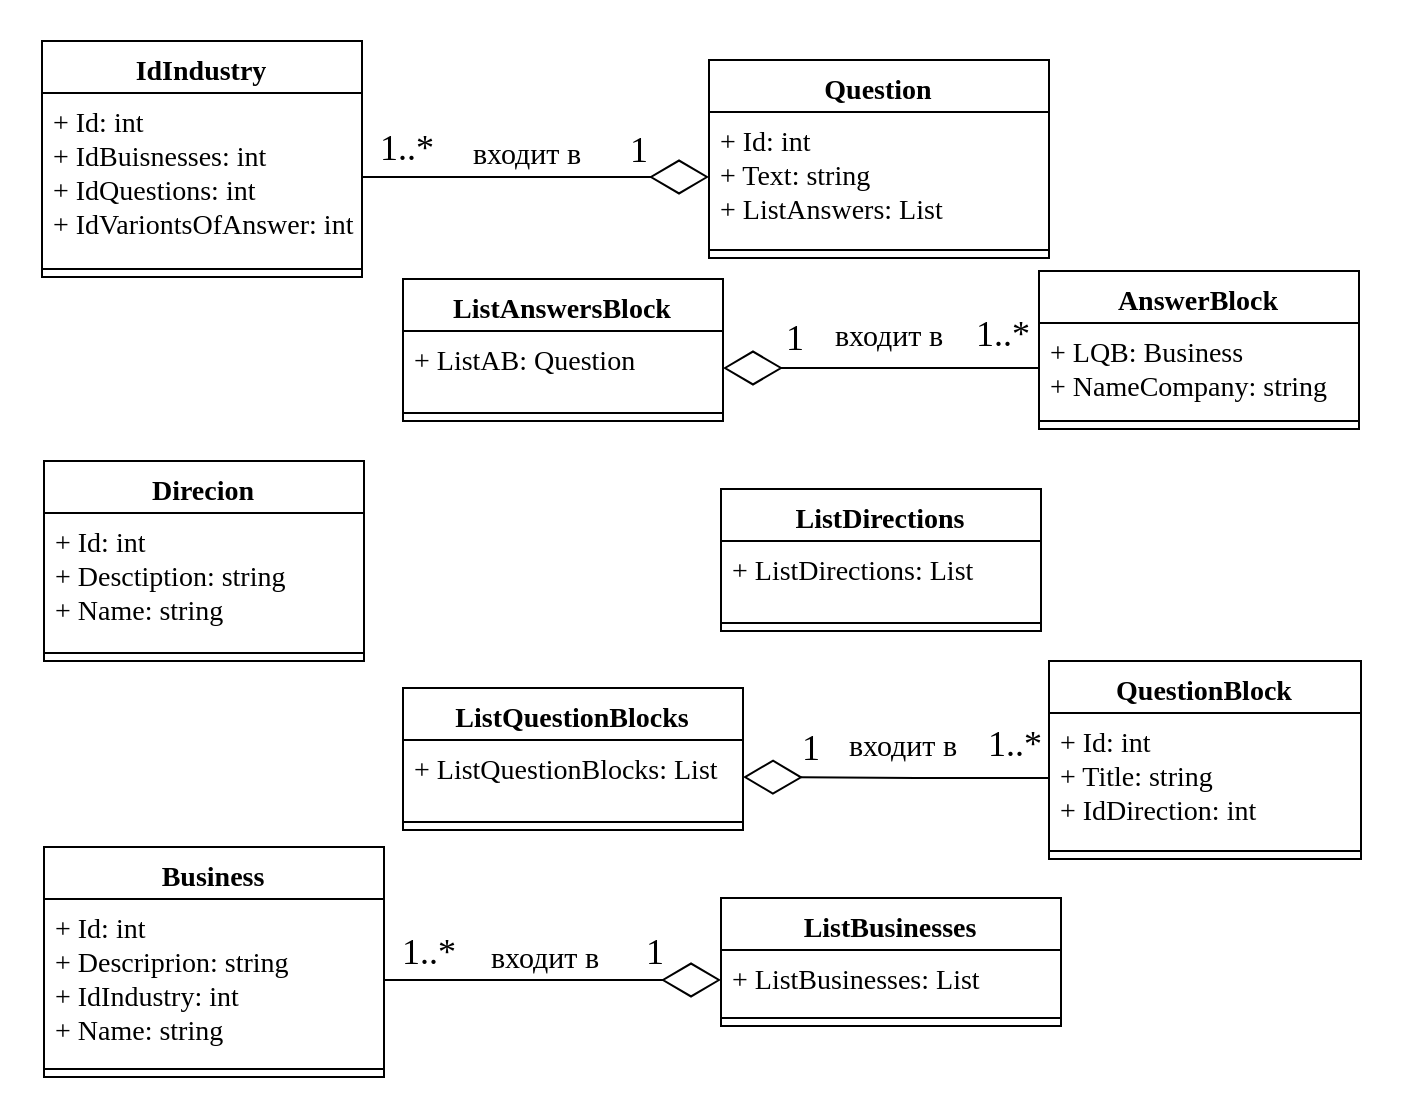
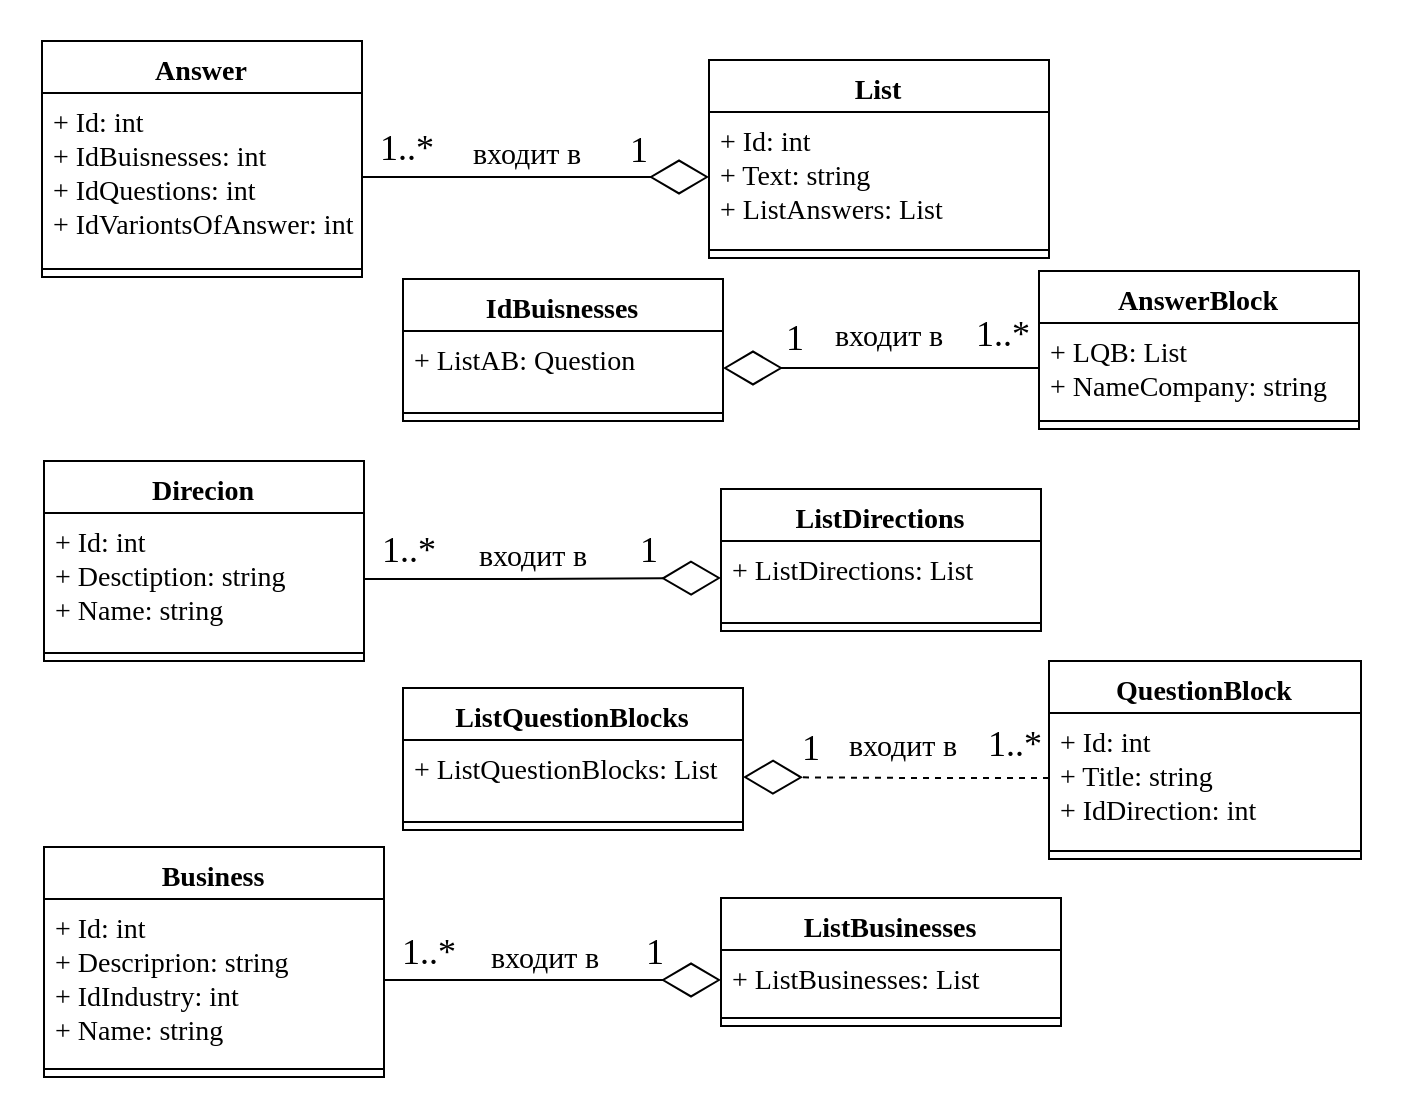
node "IdIndustry": label "IdIndustry" -> "Answer"
node "Question": label "Question" -> "List"
node "ListAnswersBlock": label "ListAnswersBlock" -> "IdBuisnesses"
node "+ LQB: Business + NameCompany: string": label "+ LQB: Business + NameCompany: string" -> "+ LQB: List + NameCompany: string"
edge "+ Id: int + Desctiption: string + Name: string" -> "+ ListDirections: List": added, labels "1..*", "входит в", "1"
edge "+ Id: int + Title: string + IdDirection: int" -> "+ ListQuestionBlocks: List": style solid -> dashed
